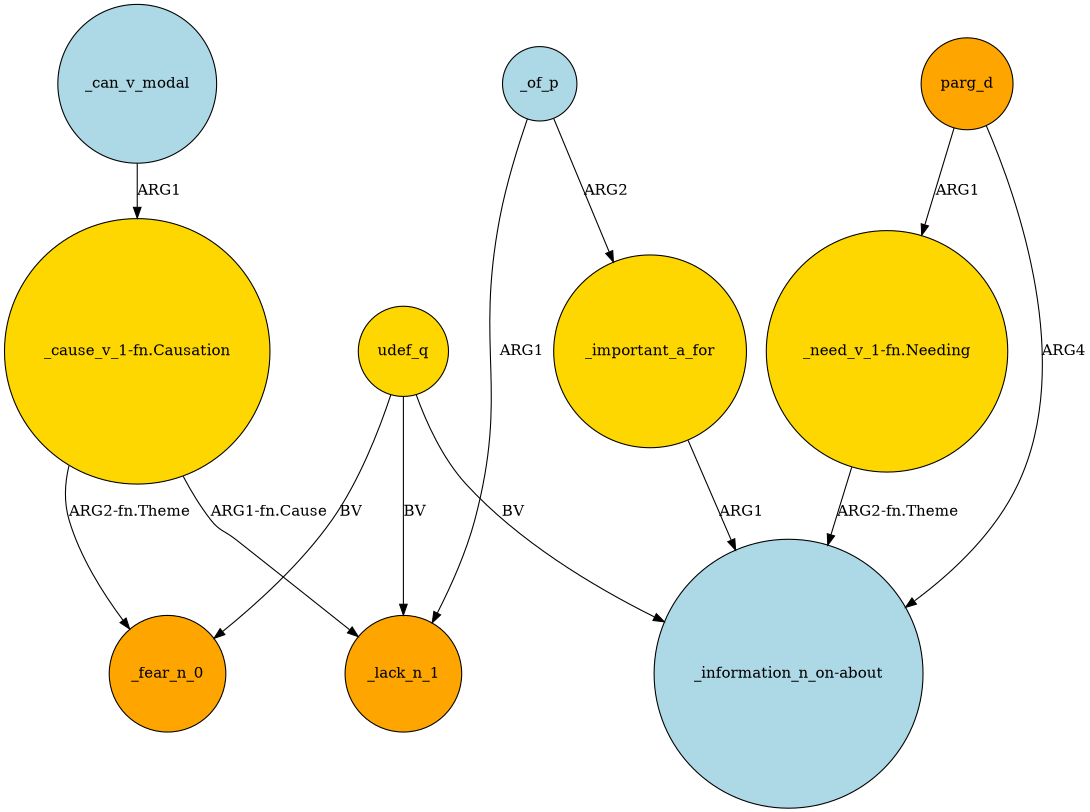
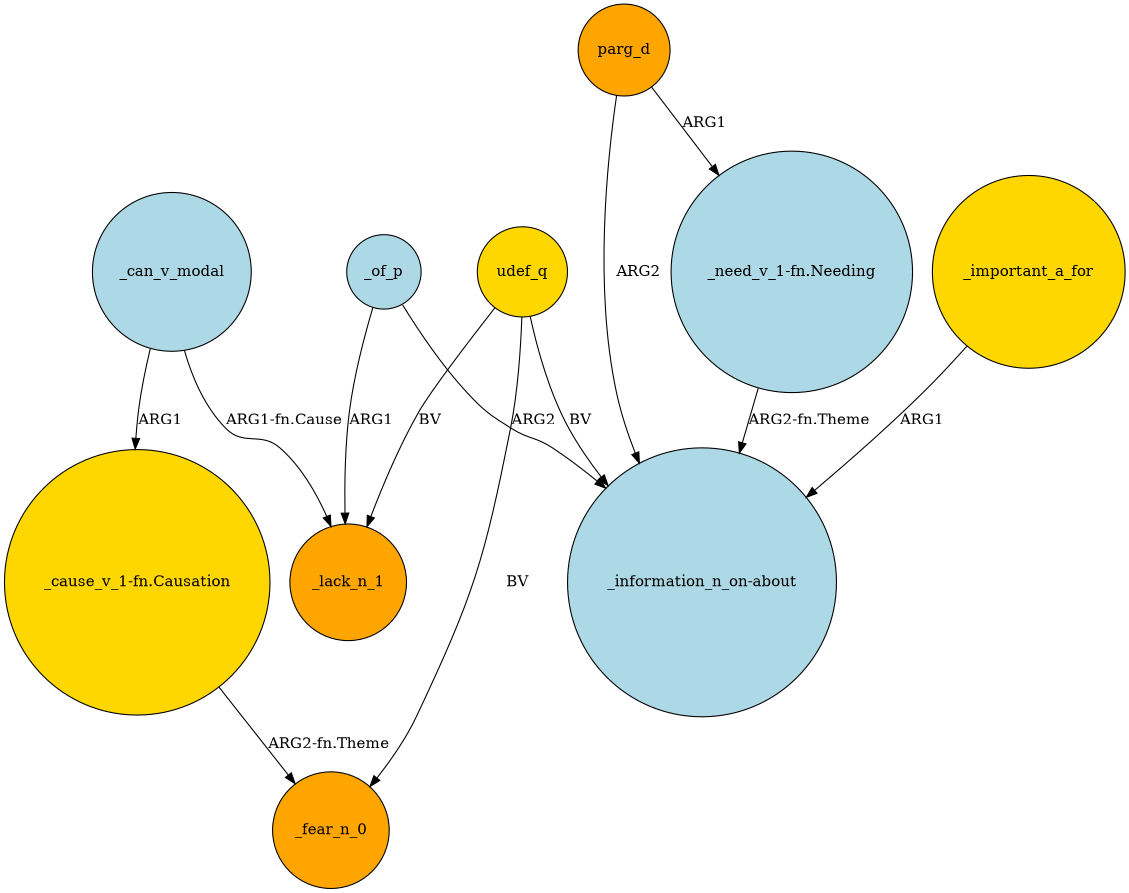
edge "_of_p" -> "_important_a_for": now "_of_p" -> "_information_n_on-about"
node "_need_v_1-fn.Needing": fillcolor gold -> lightblue
edge "parg_d" -> "_information_n_on-about": label "ARG4" -> "ARG2"
edge "_cause_v_1-fn.Causation" -> "_lack_n_1": now "_can_v_modal" -> "_lack_n_1"
